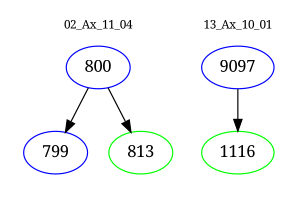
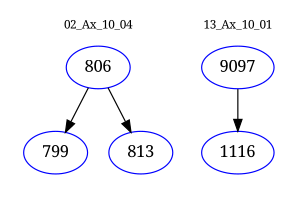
cluster "02_Ax_11_04": label "02_Ax_11_04" -> "02_Ax_10_04"
node "800": label "800" -> "806"
node "813": color green -> blue
node "1116": color green -> blue
